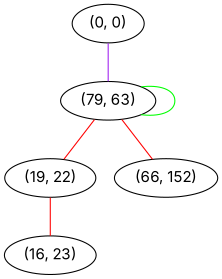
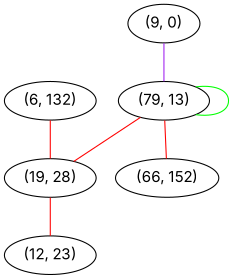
node "(0, 0)": label "(0, 0)" -> "(9, 0)"
node "(6, 132)": added
node "(79, 63)": label "(79, 63)" -> "(79, 13)"
node "(19, 22)": label "(19, 22)" -> "(19, 28)"
node "(16, 23)": label "(16, 23)" -> "(12, 23)"
